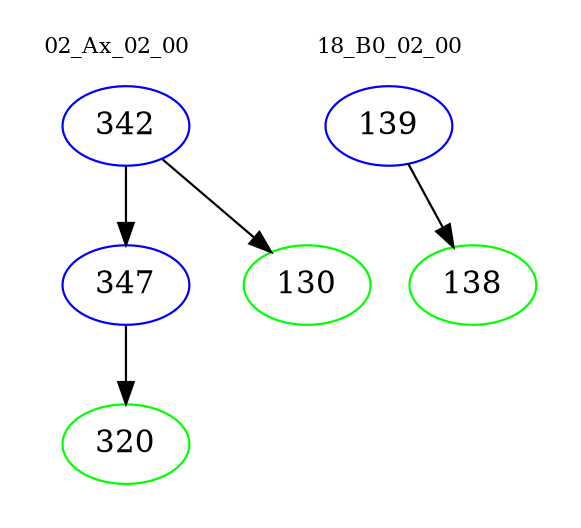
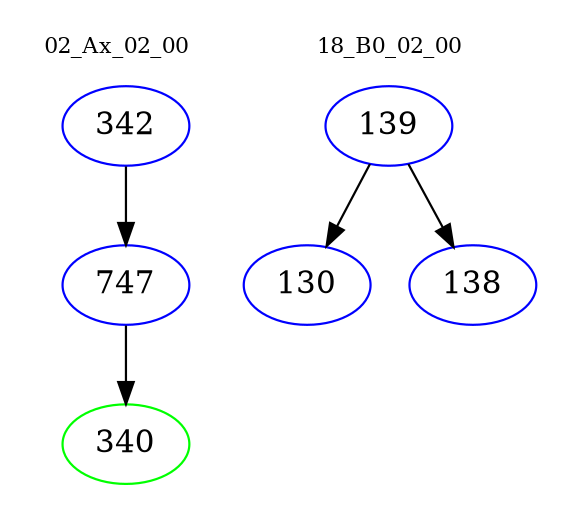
edge "342" -> "130": now "139" -> "130"
node "347": label "347" -> "747"
node "130": color green -> blue
node "138": color green -> blue
node "320": label "320" -> "340"
